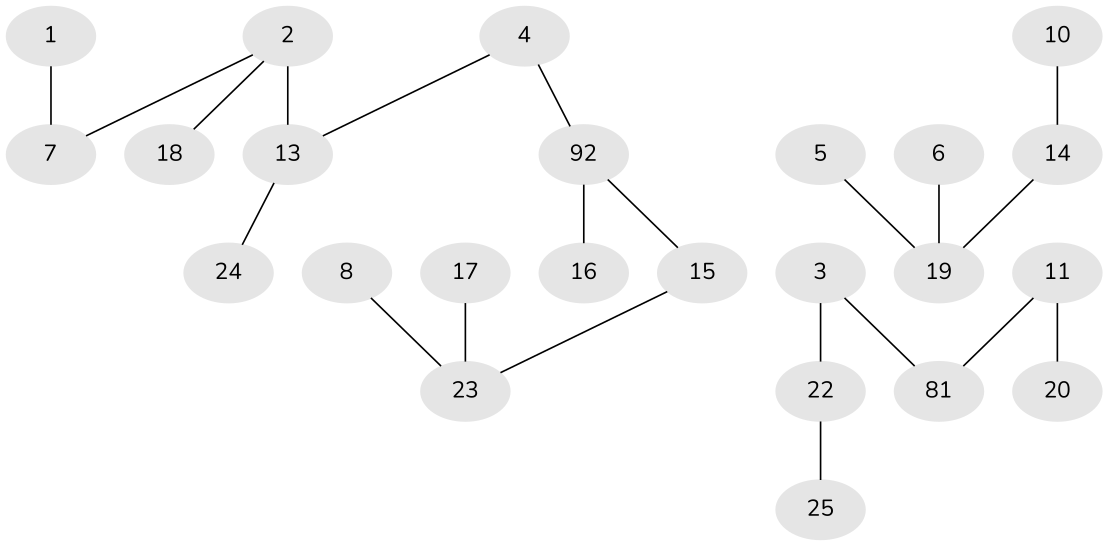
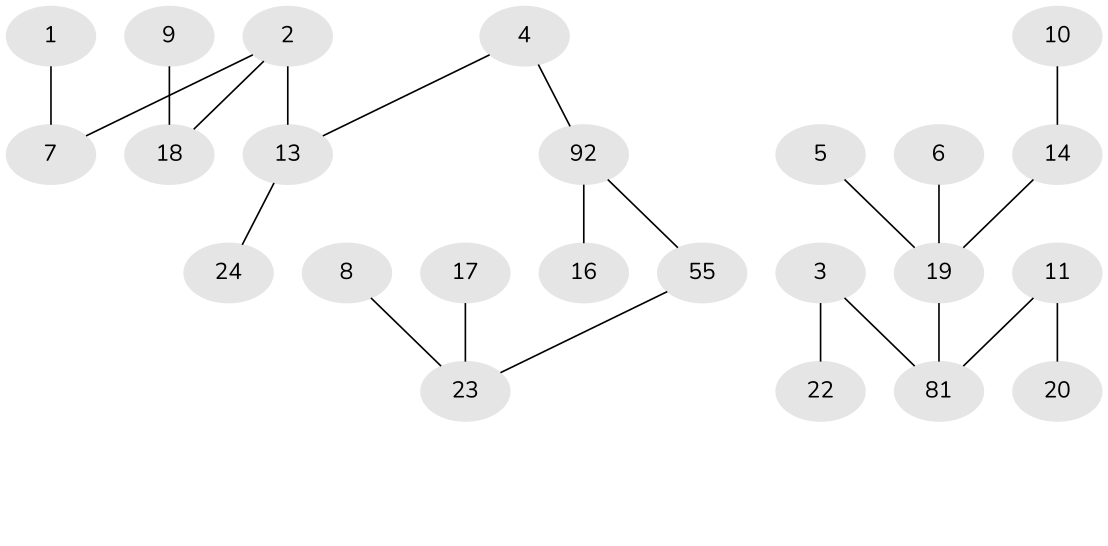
node "9": added
node "15": label "15" -> "55"
edge "19" -- "81": added
node "25": removed
